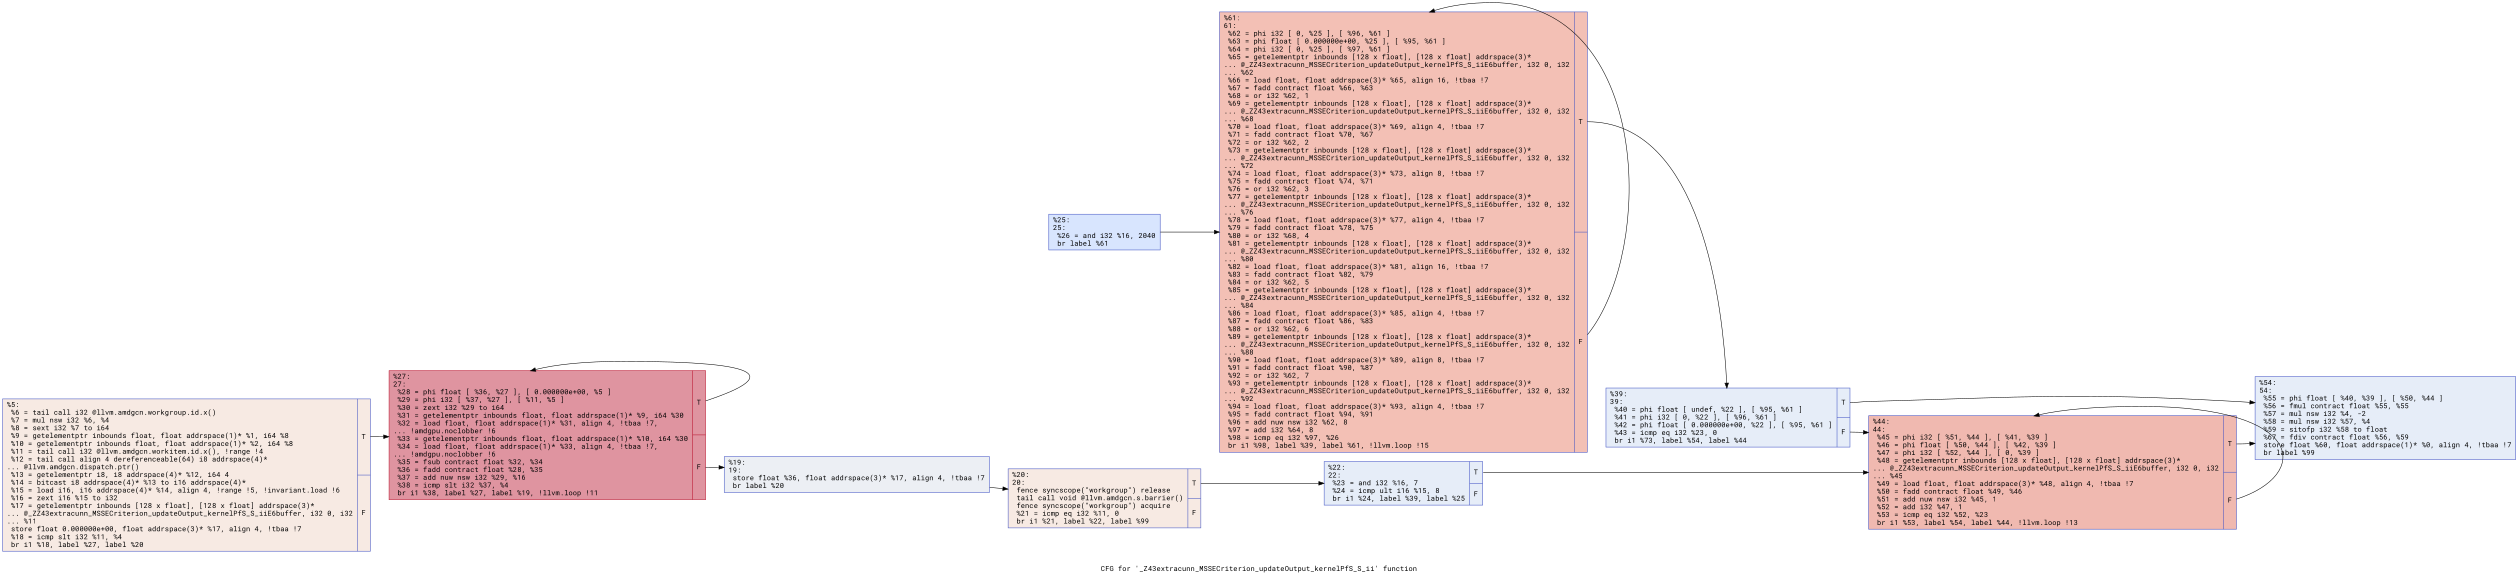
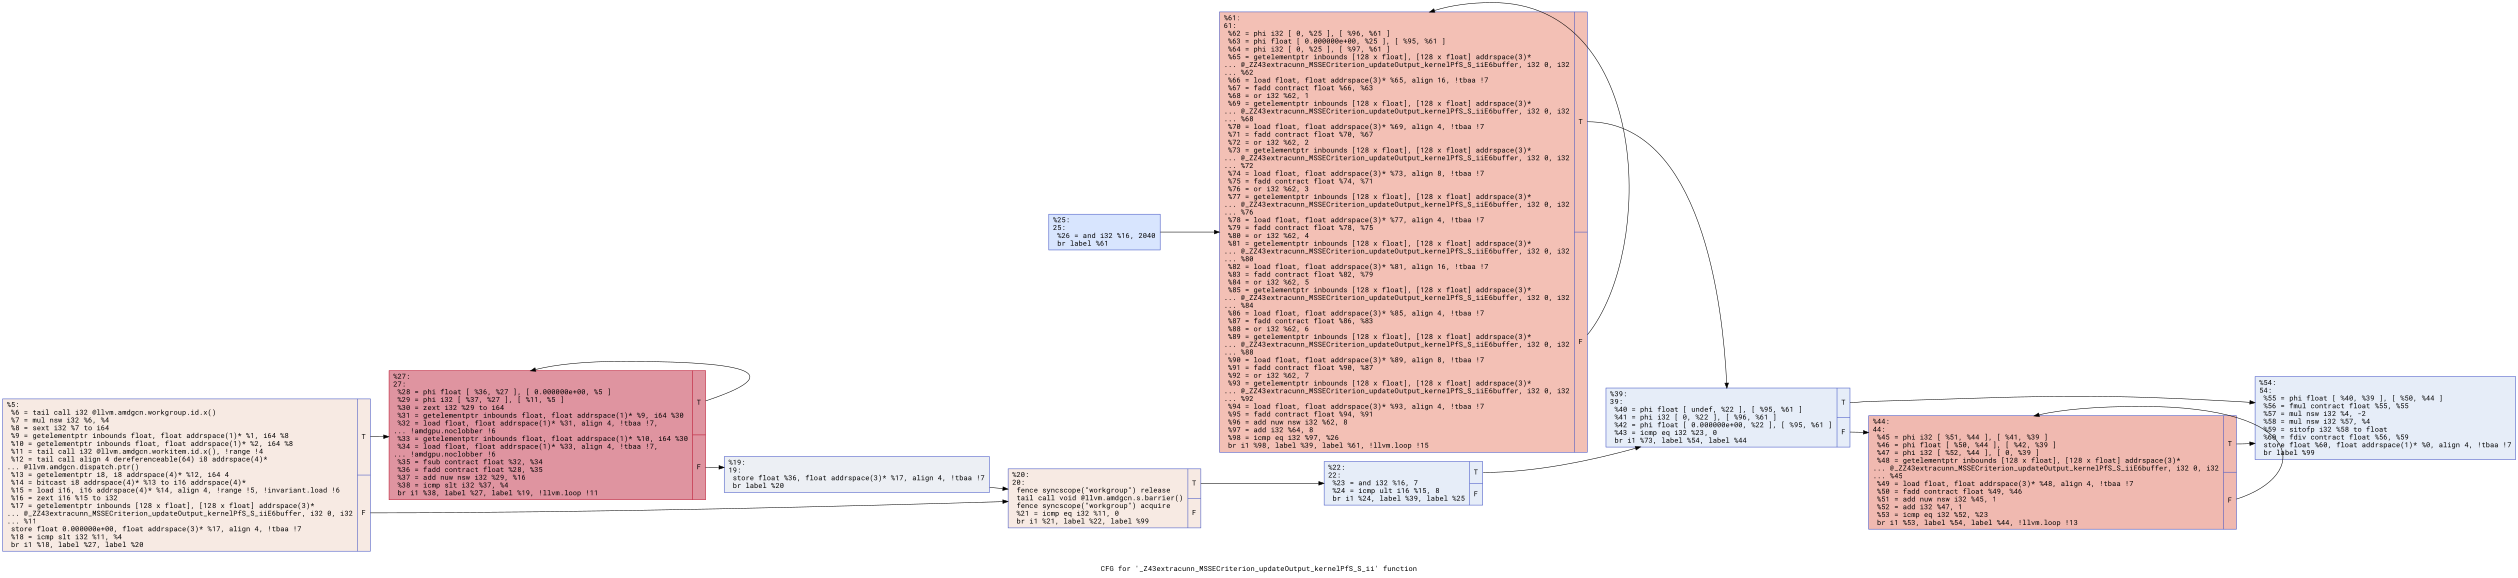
node "%61:": text "%80 = or i32 %68, 4" -> "%80 = or i32 %62, 4"
node "%54:": text "%67 = fdiv contract float %56, %59" -> "%60 = fdiv contract float %56, %59"
edge "%22:" -> "%44:": now "%22:" -> "%39:"
edge "%5:" -> "%20:": added
